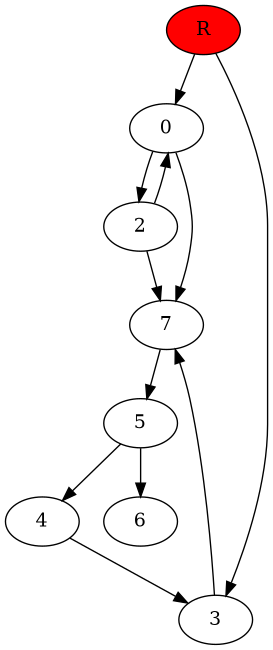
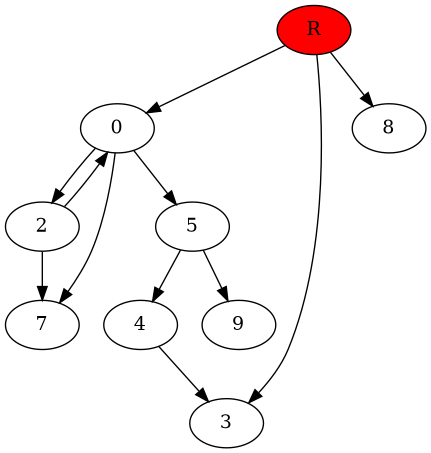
node "8": added
edge "7" -> "5": now "0" -> "5"
edge "3" -> "7": removed
node "6": label "6" -> "9"
